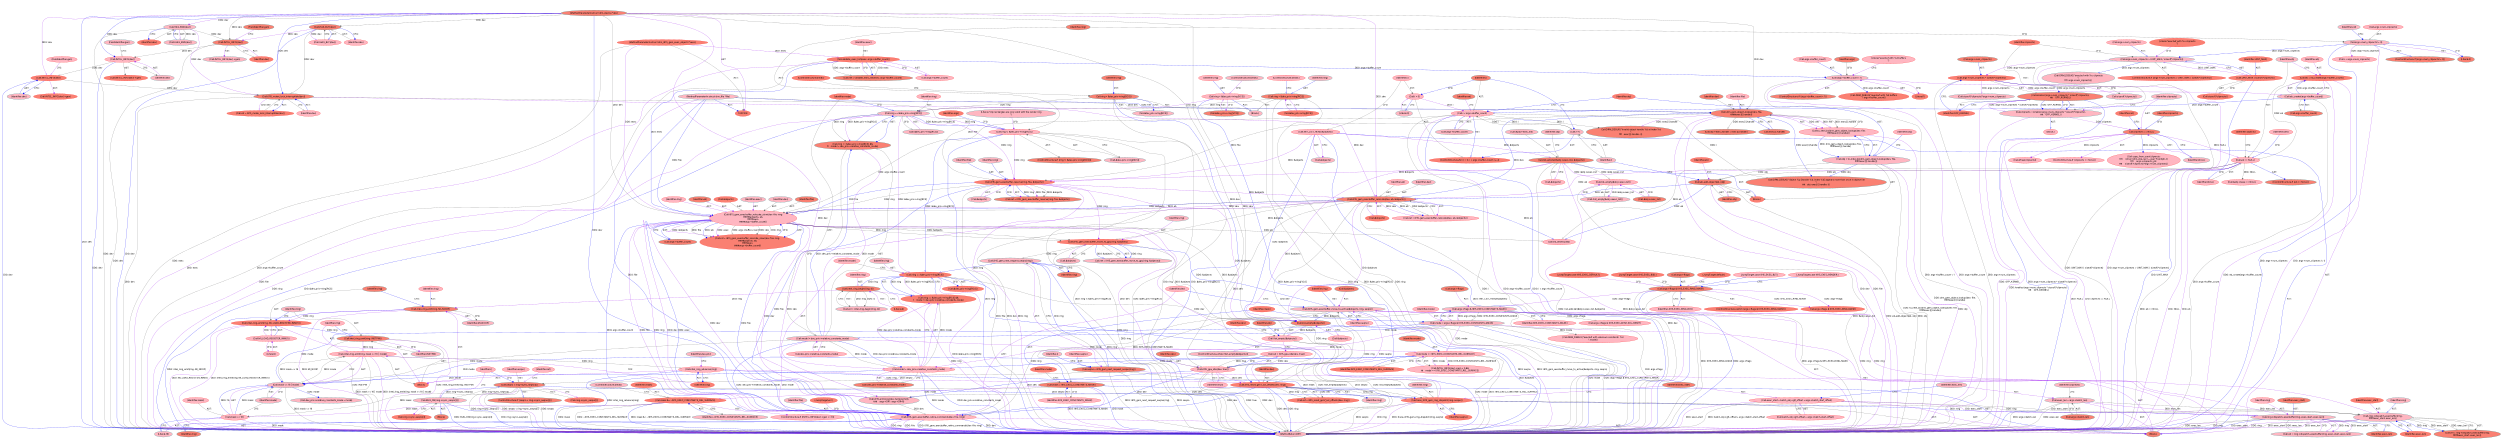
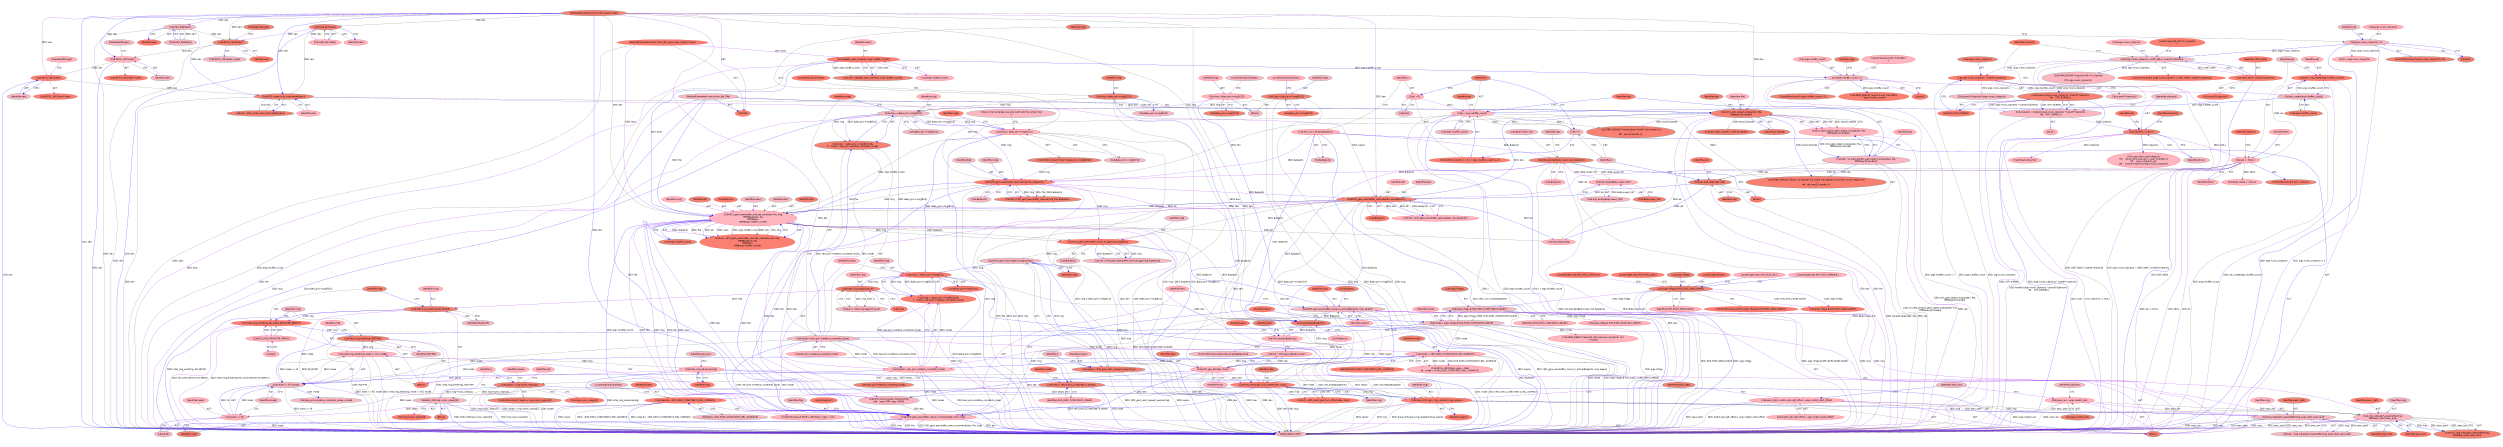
node "(Call,ret = i915_mutex_lock_interruptible(dev))": color red -> teal
edge "(Call,i915_mutex_lock_interruptible(dev))" -> "(Call,i915_gem_execbuffer_relocate(dev, eb, &objects))": label "DDG: dev" -> "DDG: seqno"
edge "(Call,ring != &dev_priv->ring[RCS])" -> "(Call,i915_gem_execbuffer_reserve(ring, file, &objects))": now "(ControlStructure,if (ring != &dev_priv->ring[RCS]))" -> "(Call,i915_gem_execbuffer_reserve(ring, file, &objects))"
node "(ControlStructure,if (cliprects == NULL))": removed
node "(Identifier,I915_EXEC_RING_BCS)": label "(Identifier,I915_EXEC_RING_BCS)" -> "(Identifier,I915_EXEC_RING_MASK)"
node "(Call,exec_len = args->batch_len)": color teal -> red
